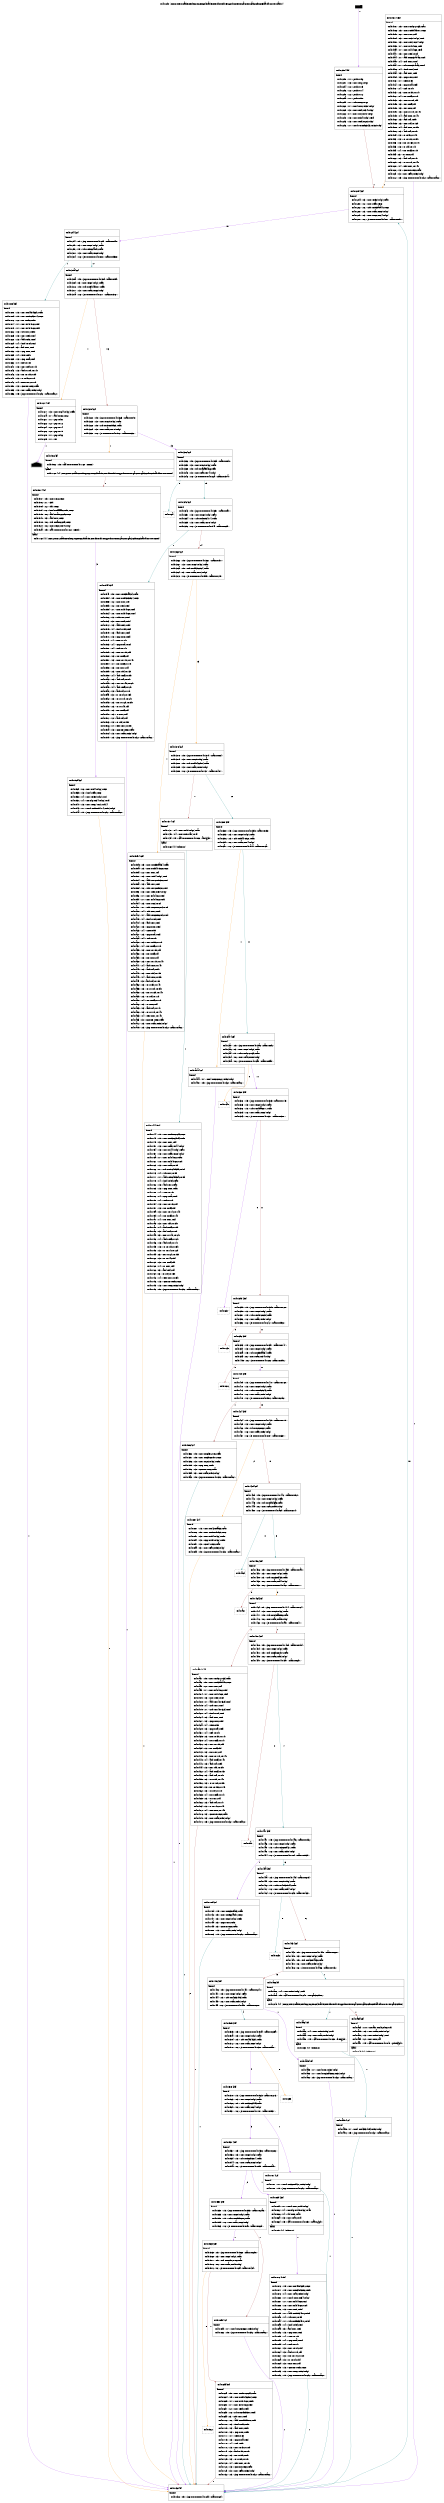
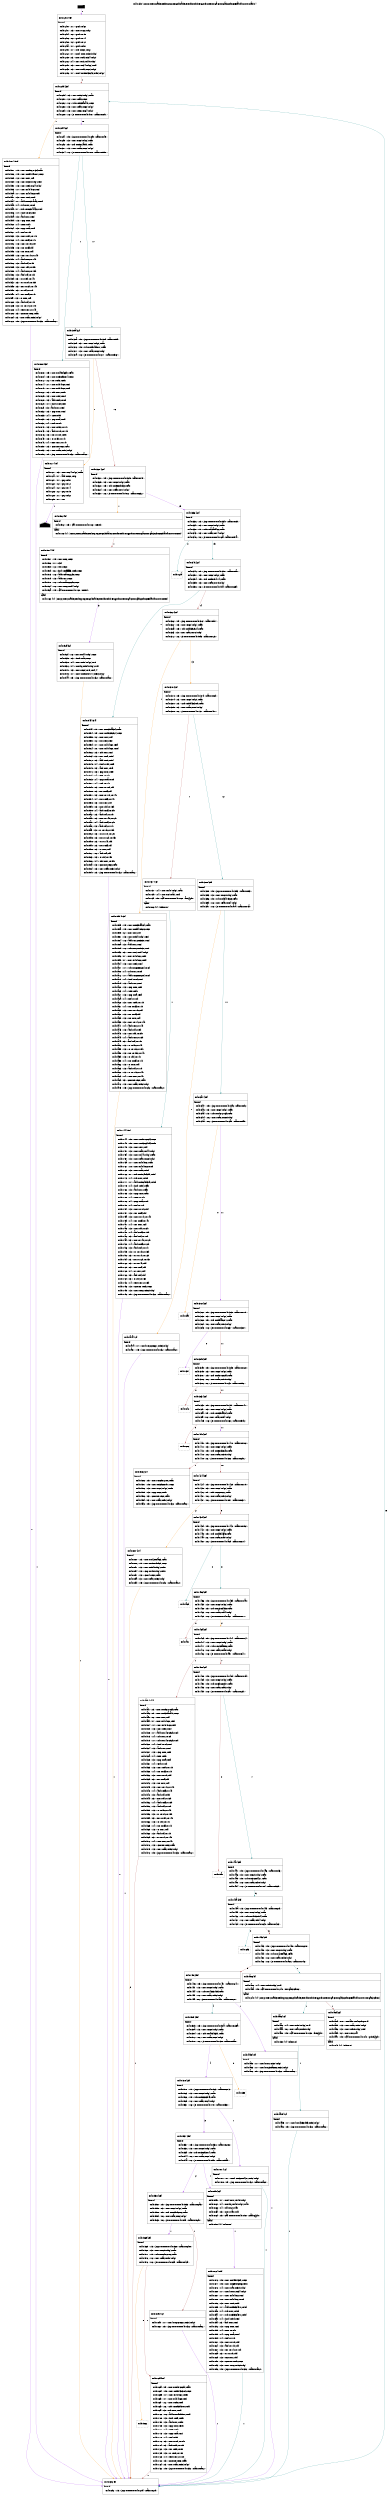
edge "0x401b81 [150]" -> "0x4012dd [23]": reversed
node "0x4017ed [27]": removed
edge "0x40158c [27]" -> "0x401cb2 [5]": removed, label "1"
